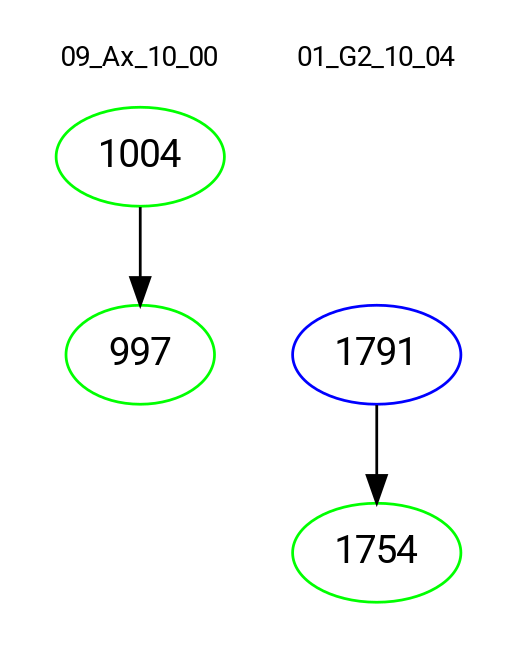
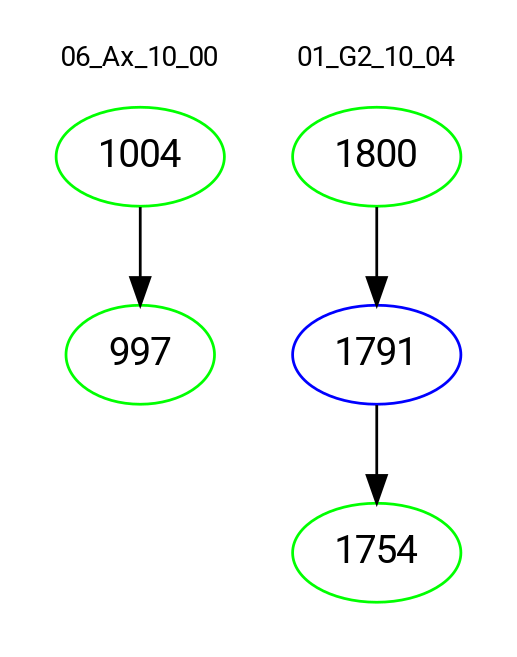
cluster "09_Ax_10_00": label "09_Ax_10_00" -> "06_Ax_10_00"
node "1800": added
